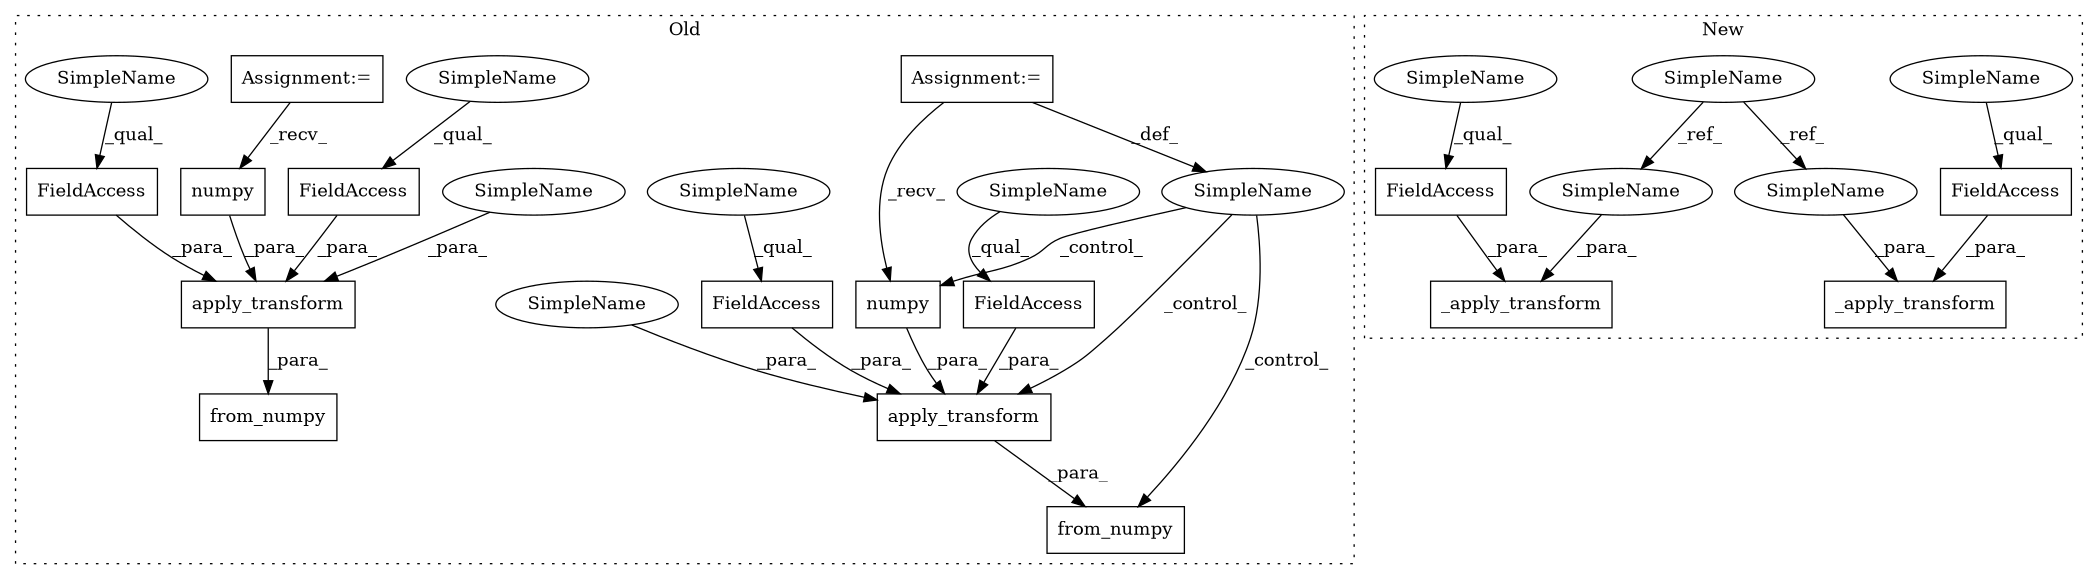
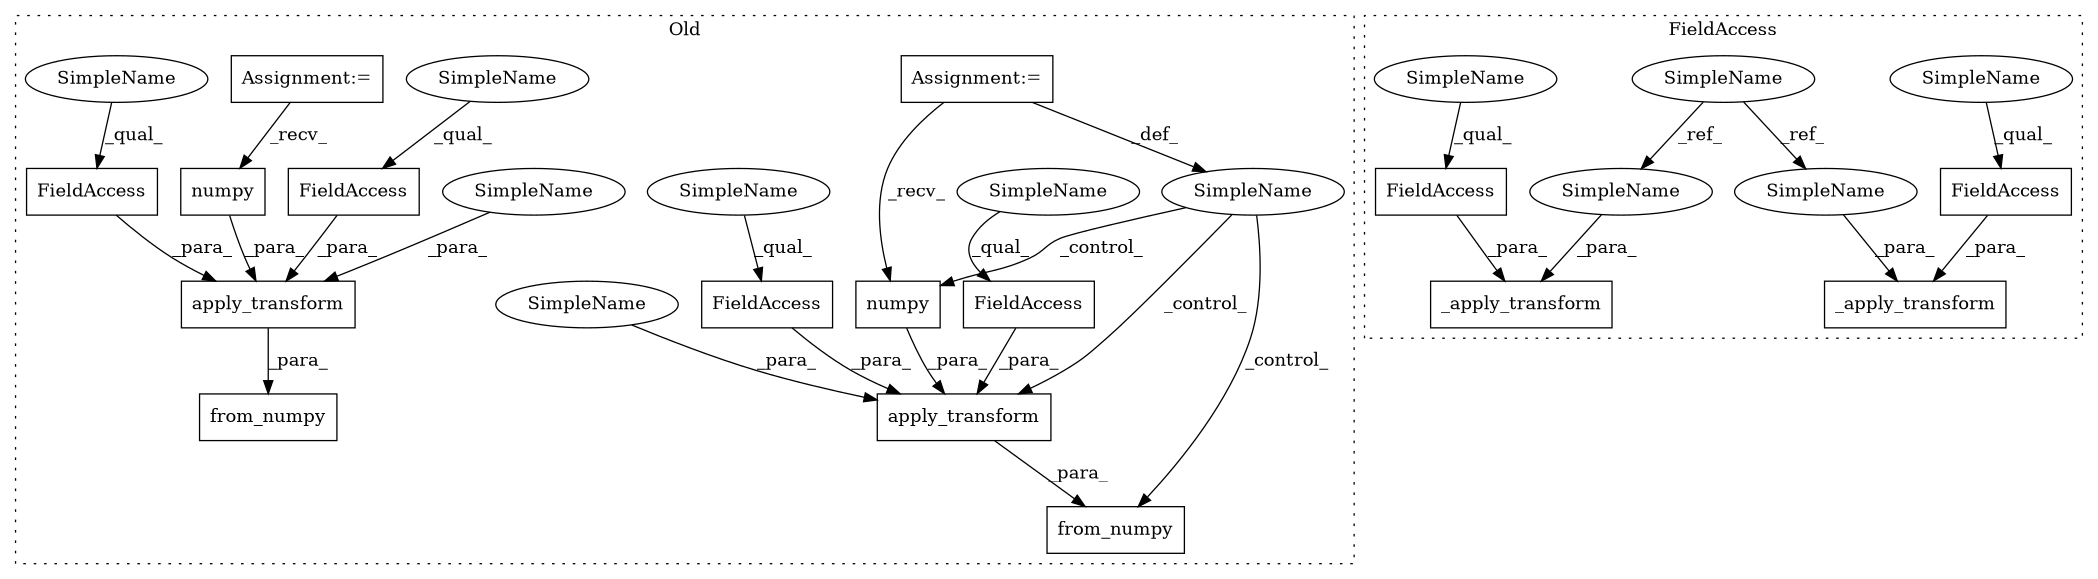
cluster "New": label "New" -> "FieldAccess"
